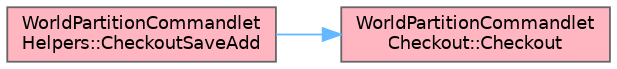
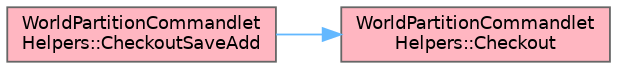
node "WorldPartitionCommandlet Checkout::Checkout": label "WorldPartitionCommandlet Checkout::Checkout" -> "WorldPartitionCommandlet Helpers::Checkout"
